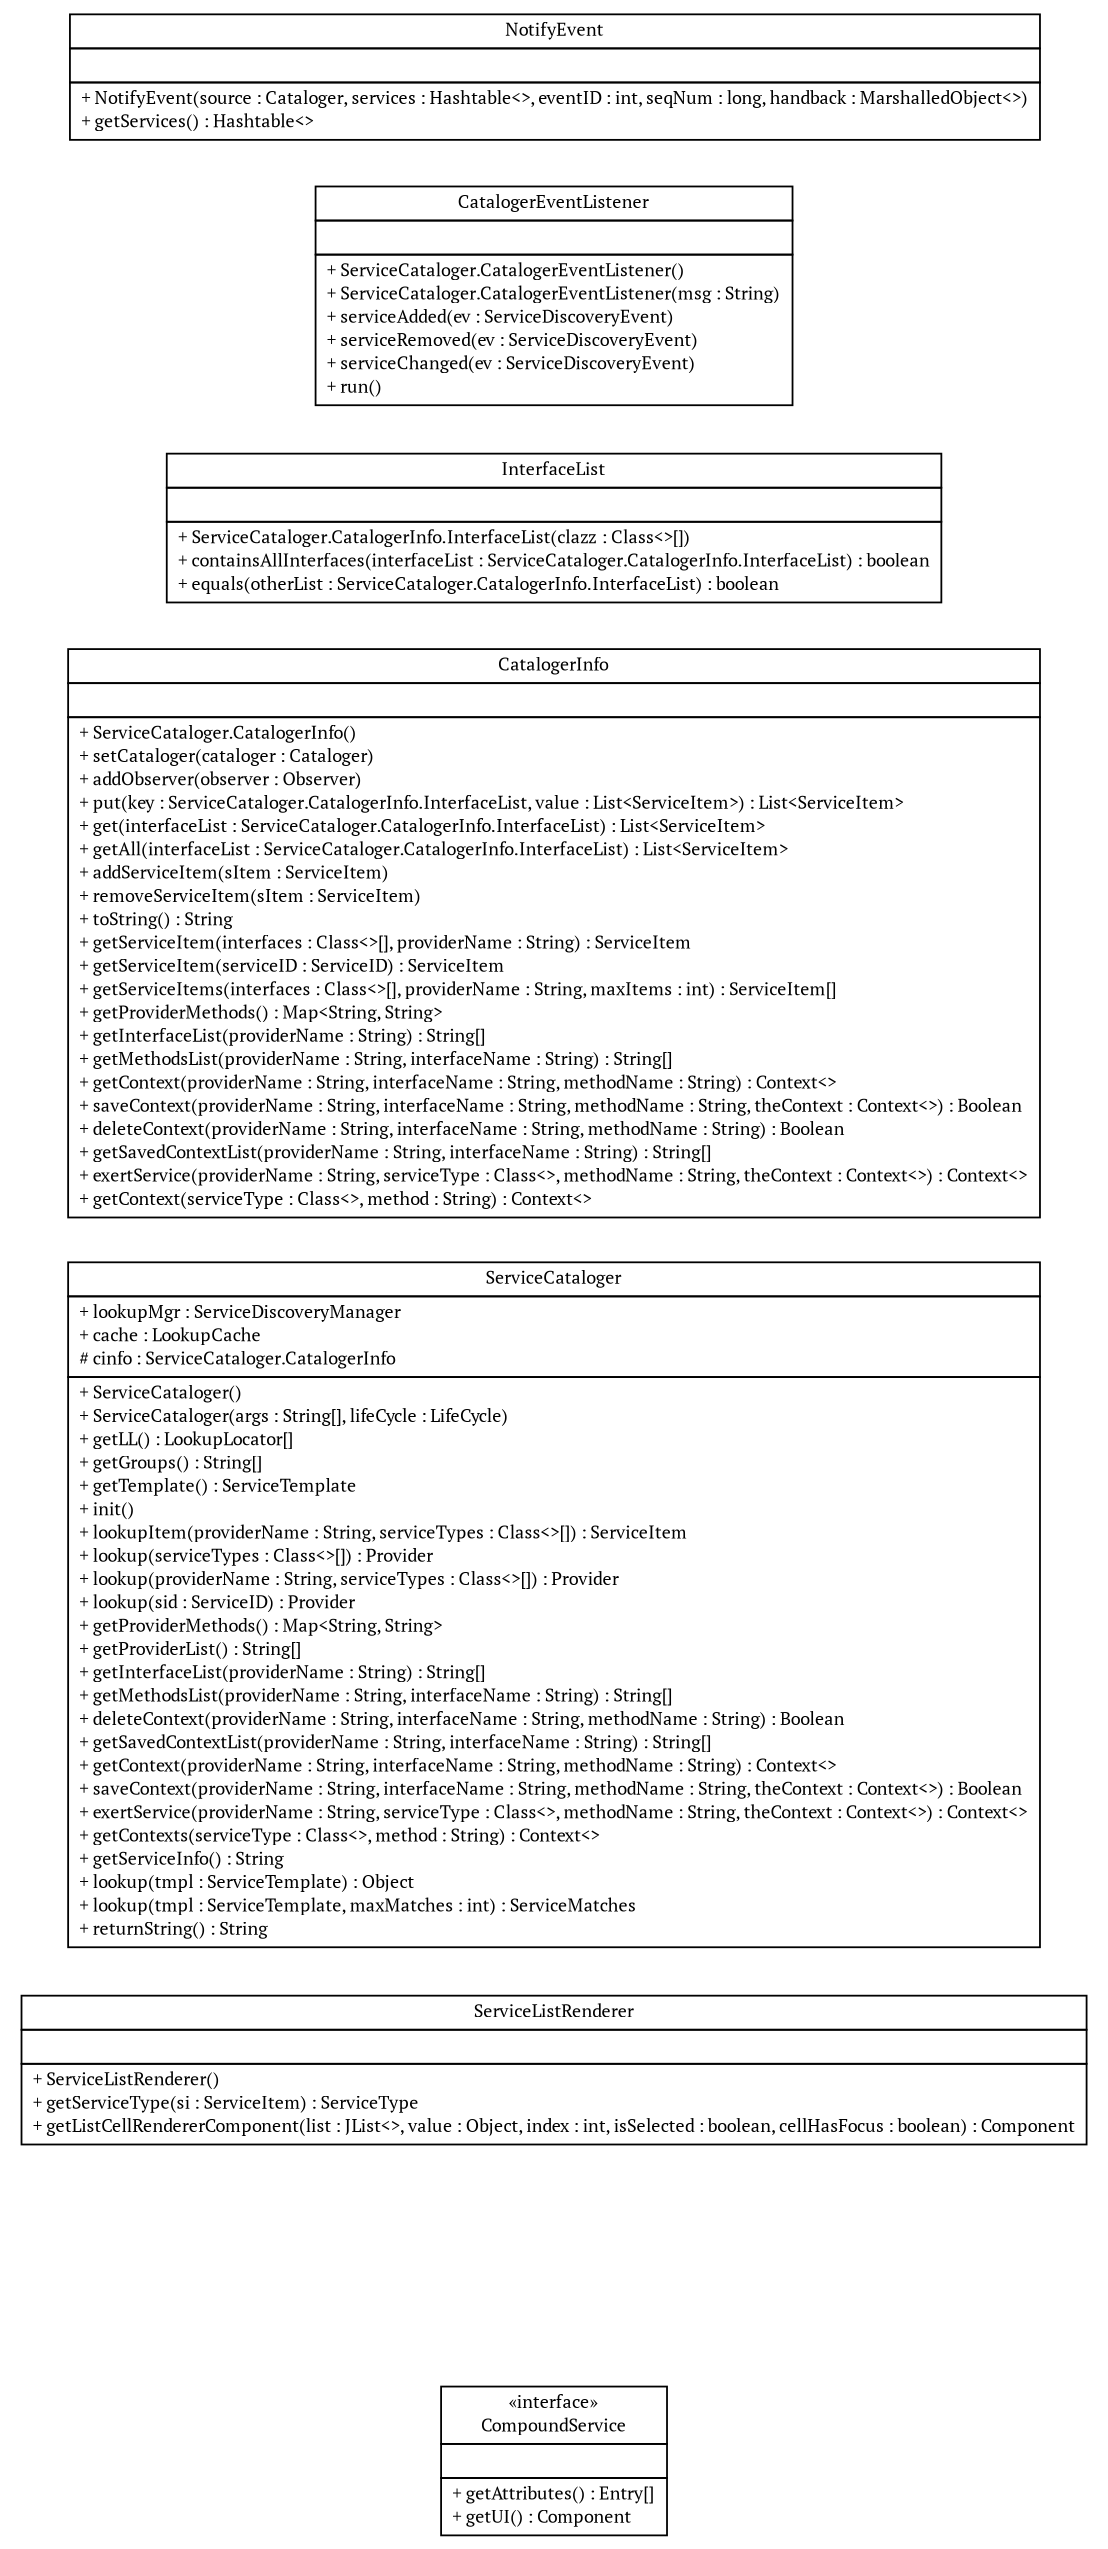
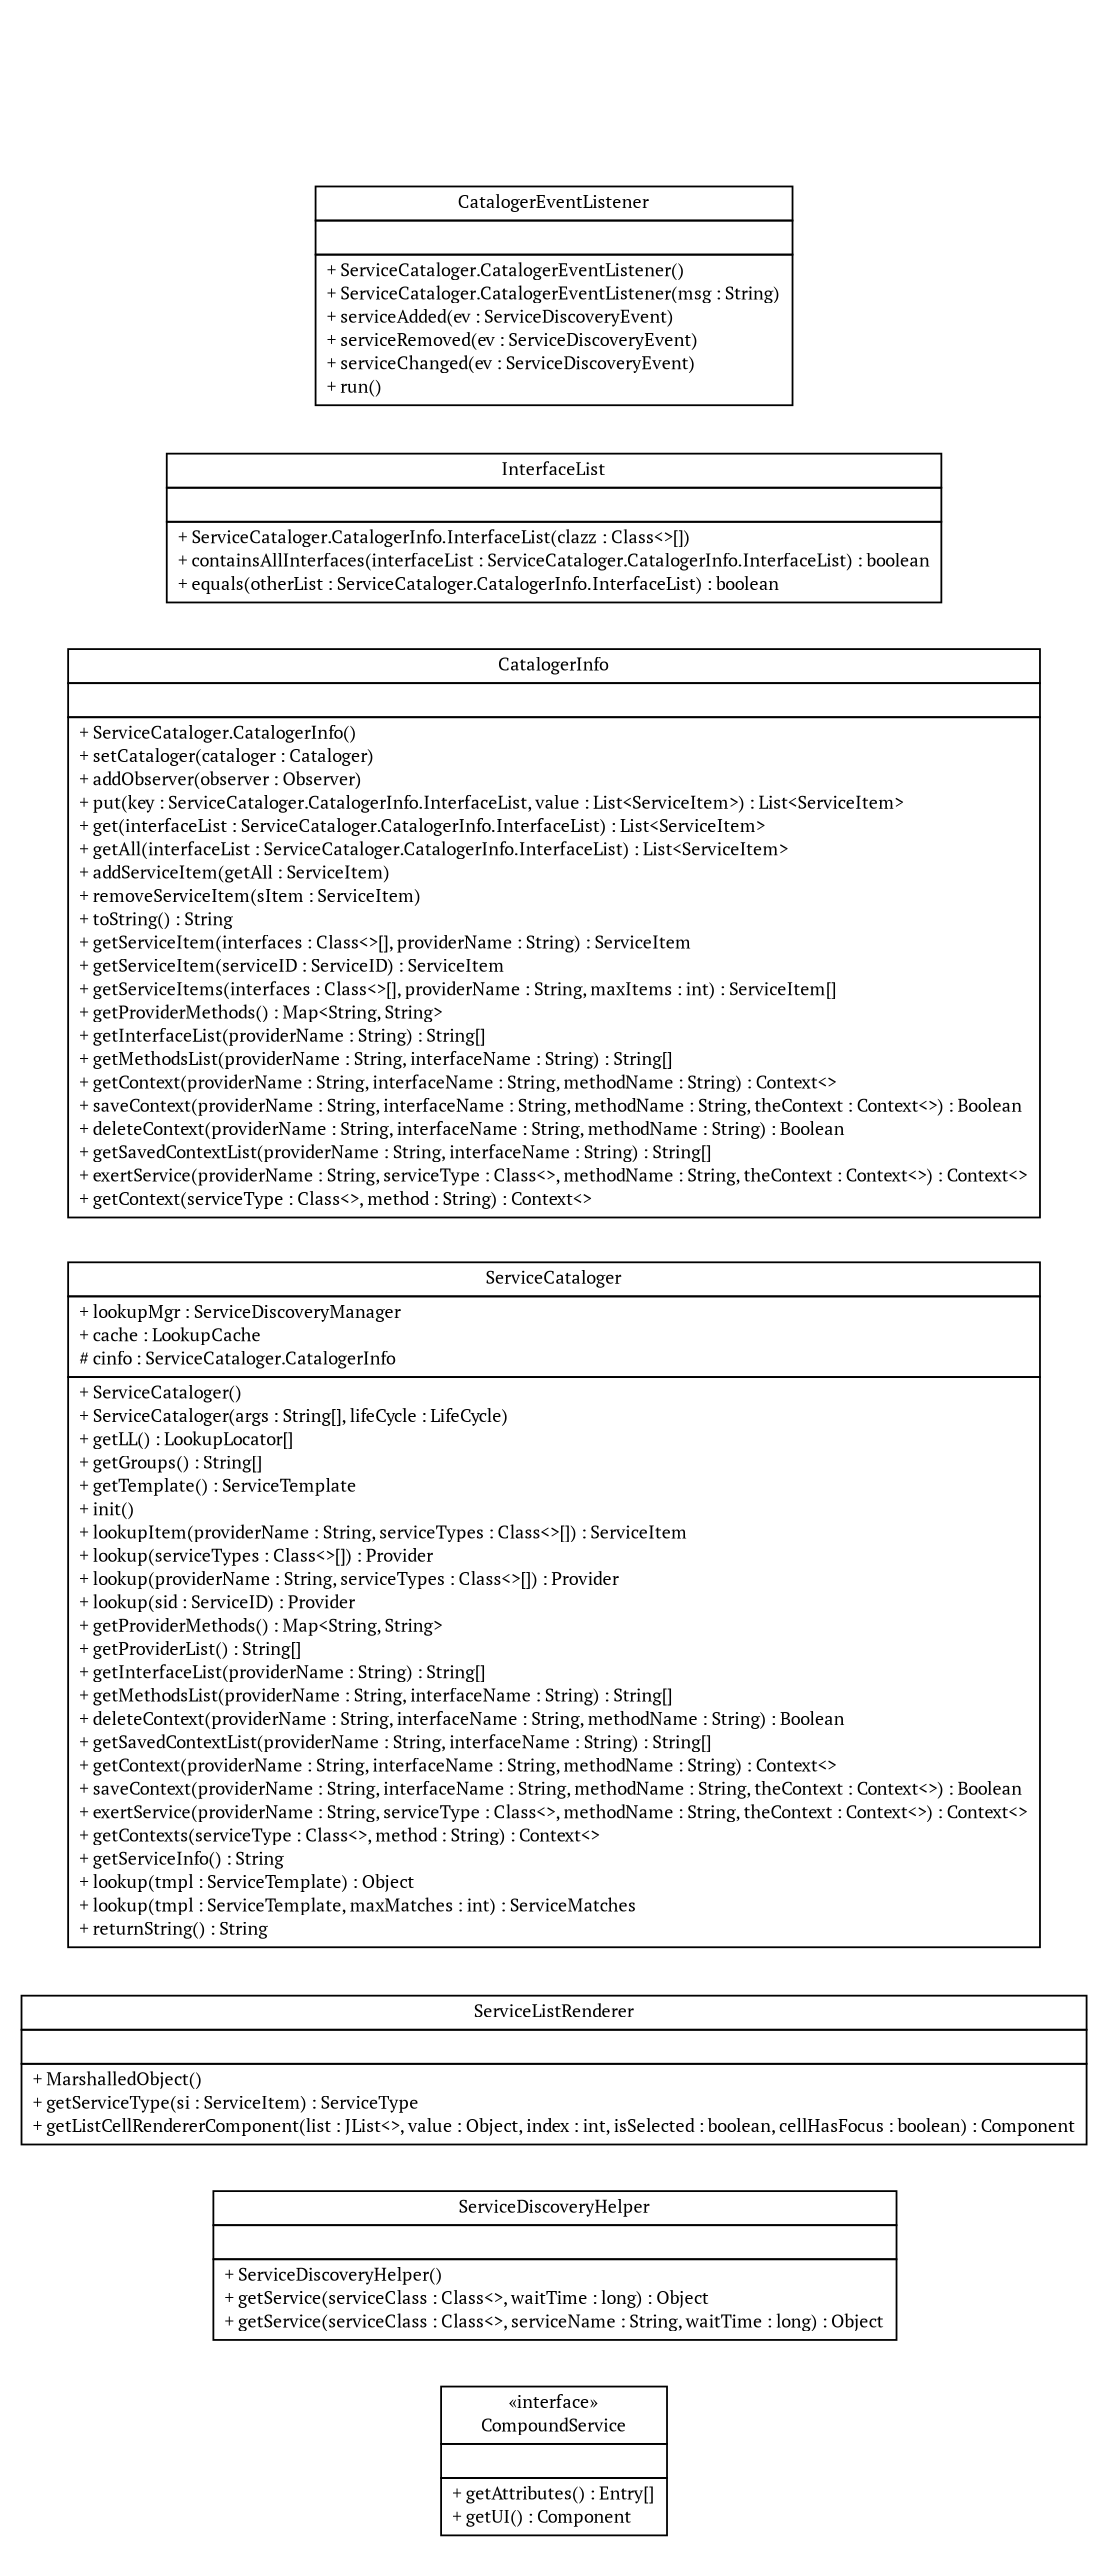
node "NotifyEvent": removed
node "CatalogerInfo": text "+ addServiceItem(sItem : ServiceItem)" -> "+ addServiceItem(getAll : ServiceItem)"
node "ServiceListRenderer": text "+ ServiceListRenderer()" -> "+ MarshalledObject()"
node "ServiceDiscoveryHelper": added
